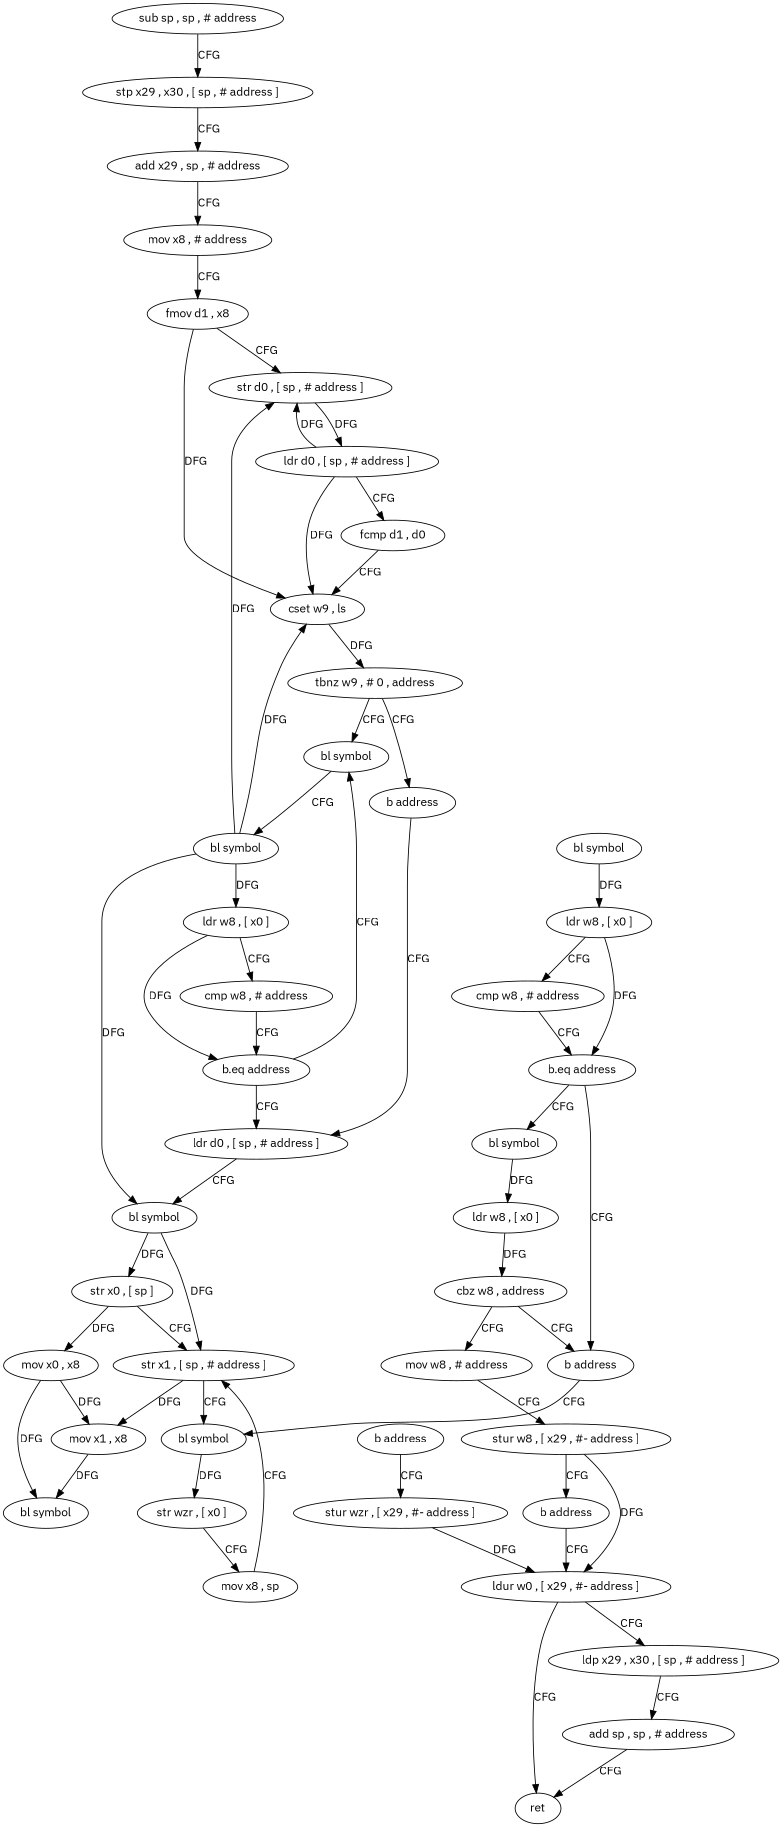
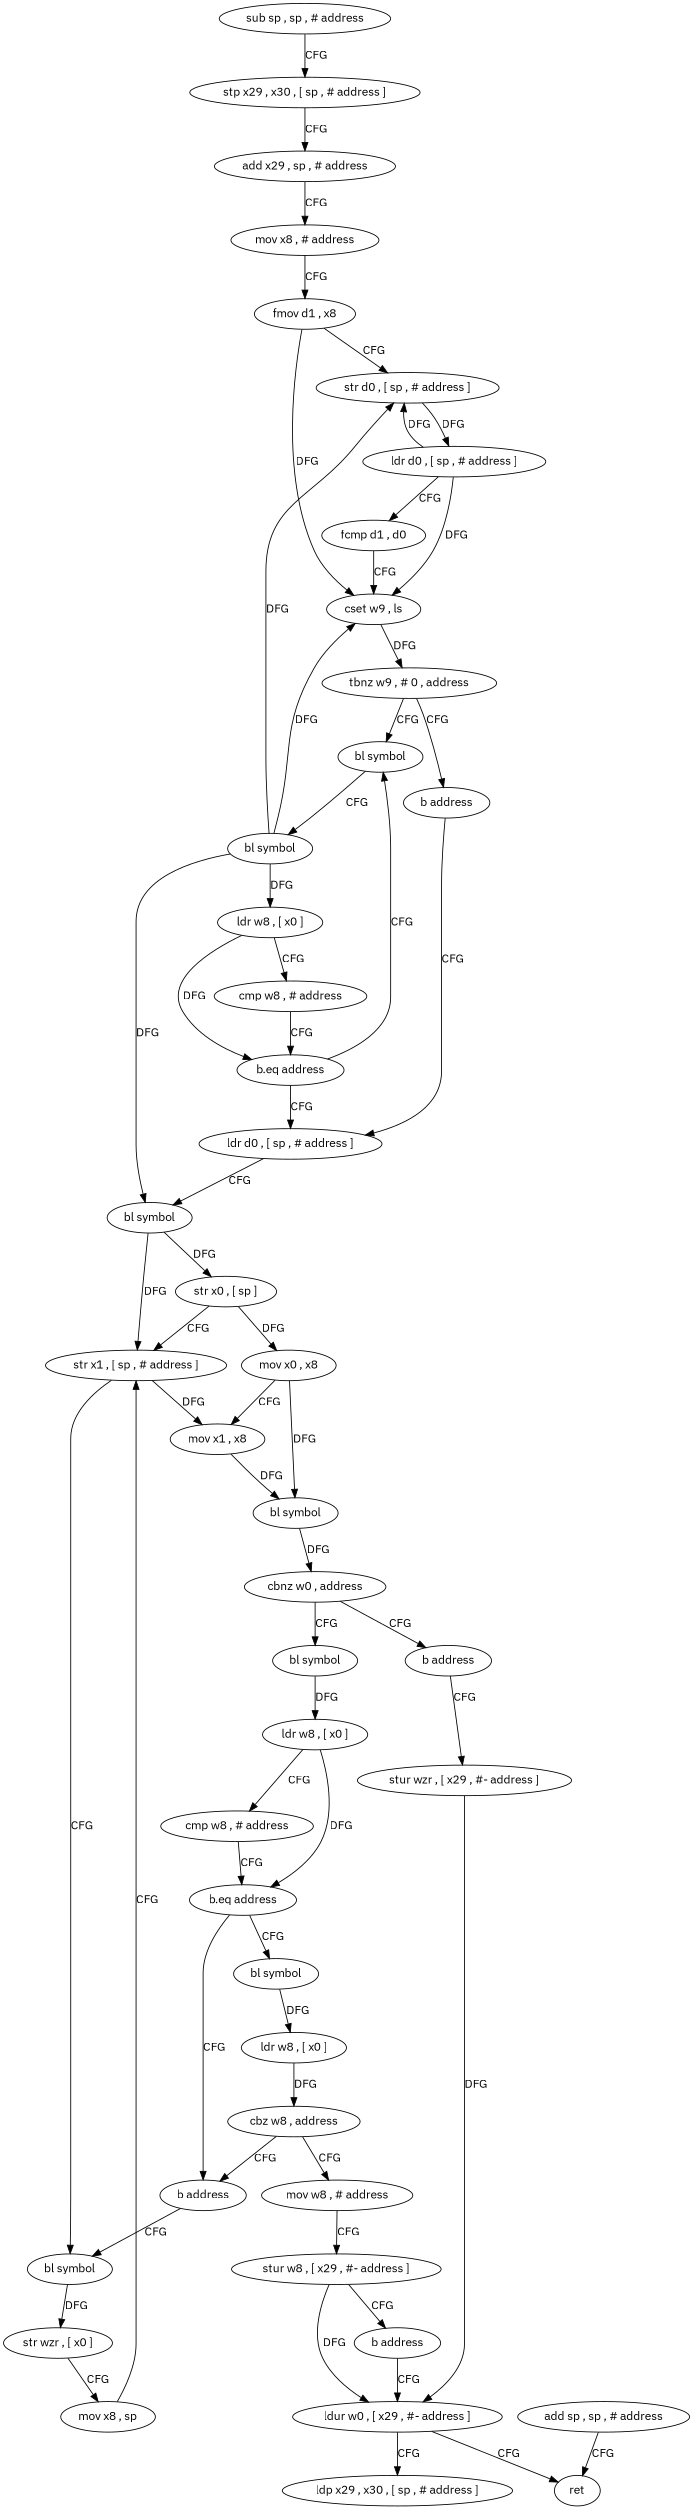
edge "mov x0 , x8" -> "mov x1 , x8": label "DFG" -> "CFG"
node "cbnz w0 , address": added
edge "ldp x29 , x30 , [ sp , # address ]" -> "add sp , sp , # address": removed, label "CFG"
